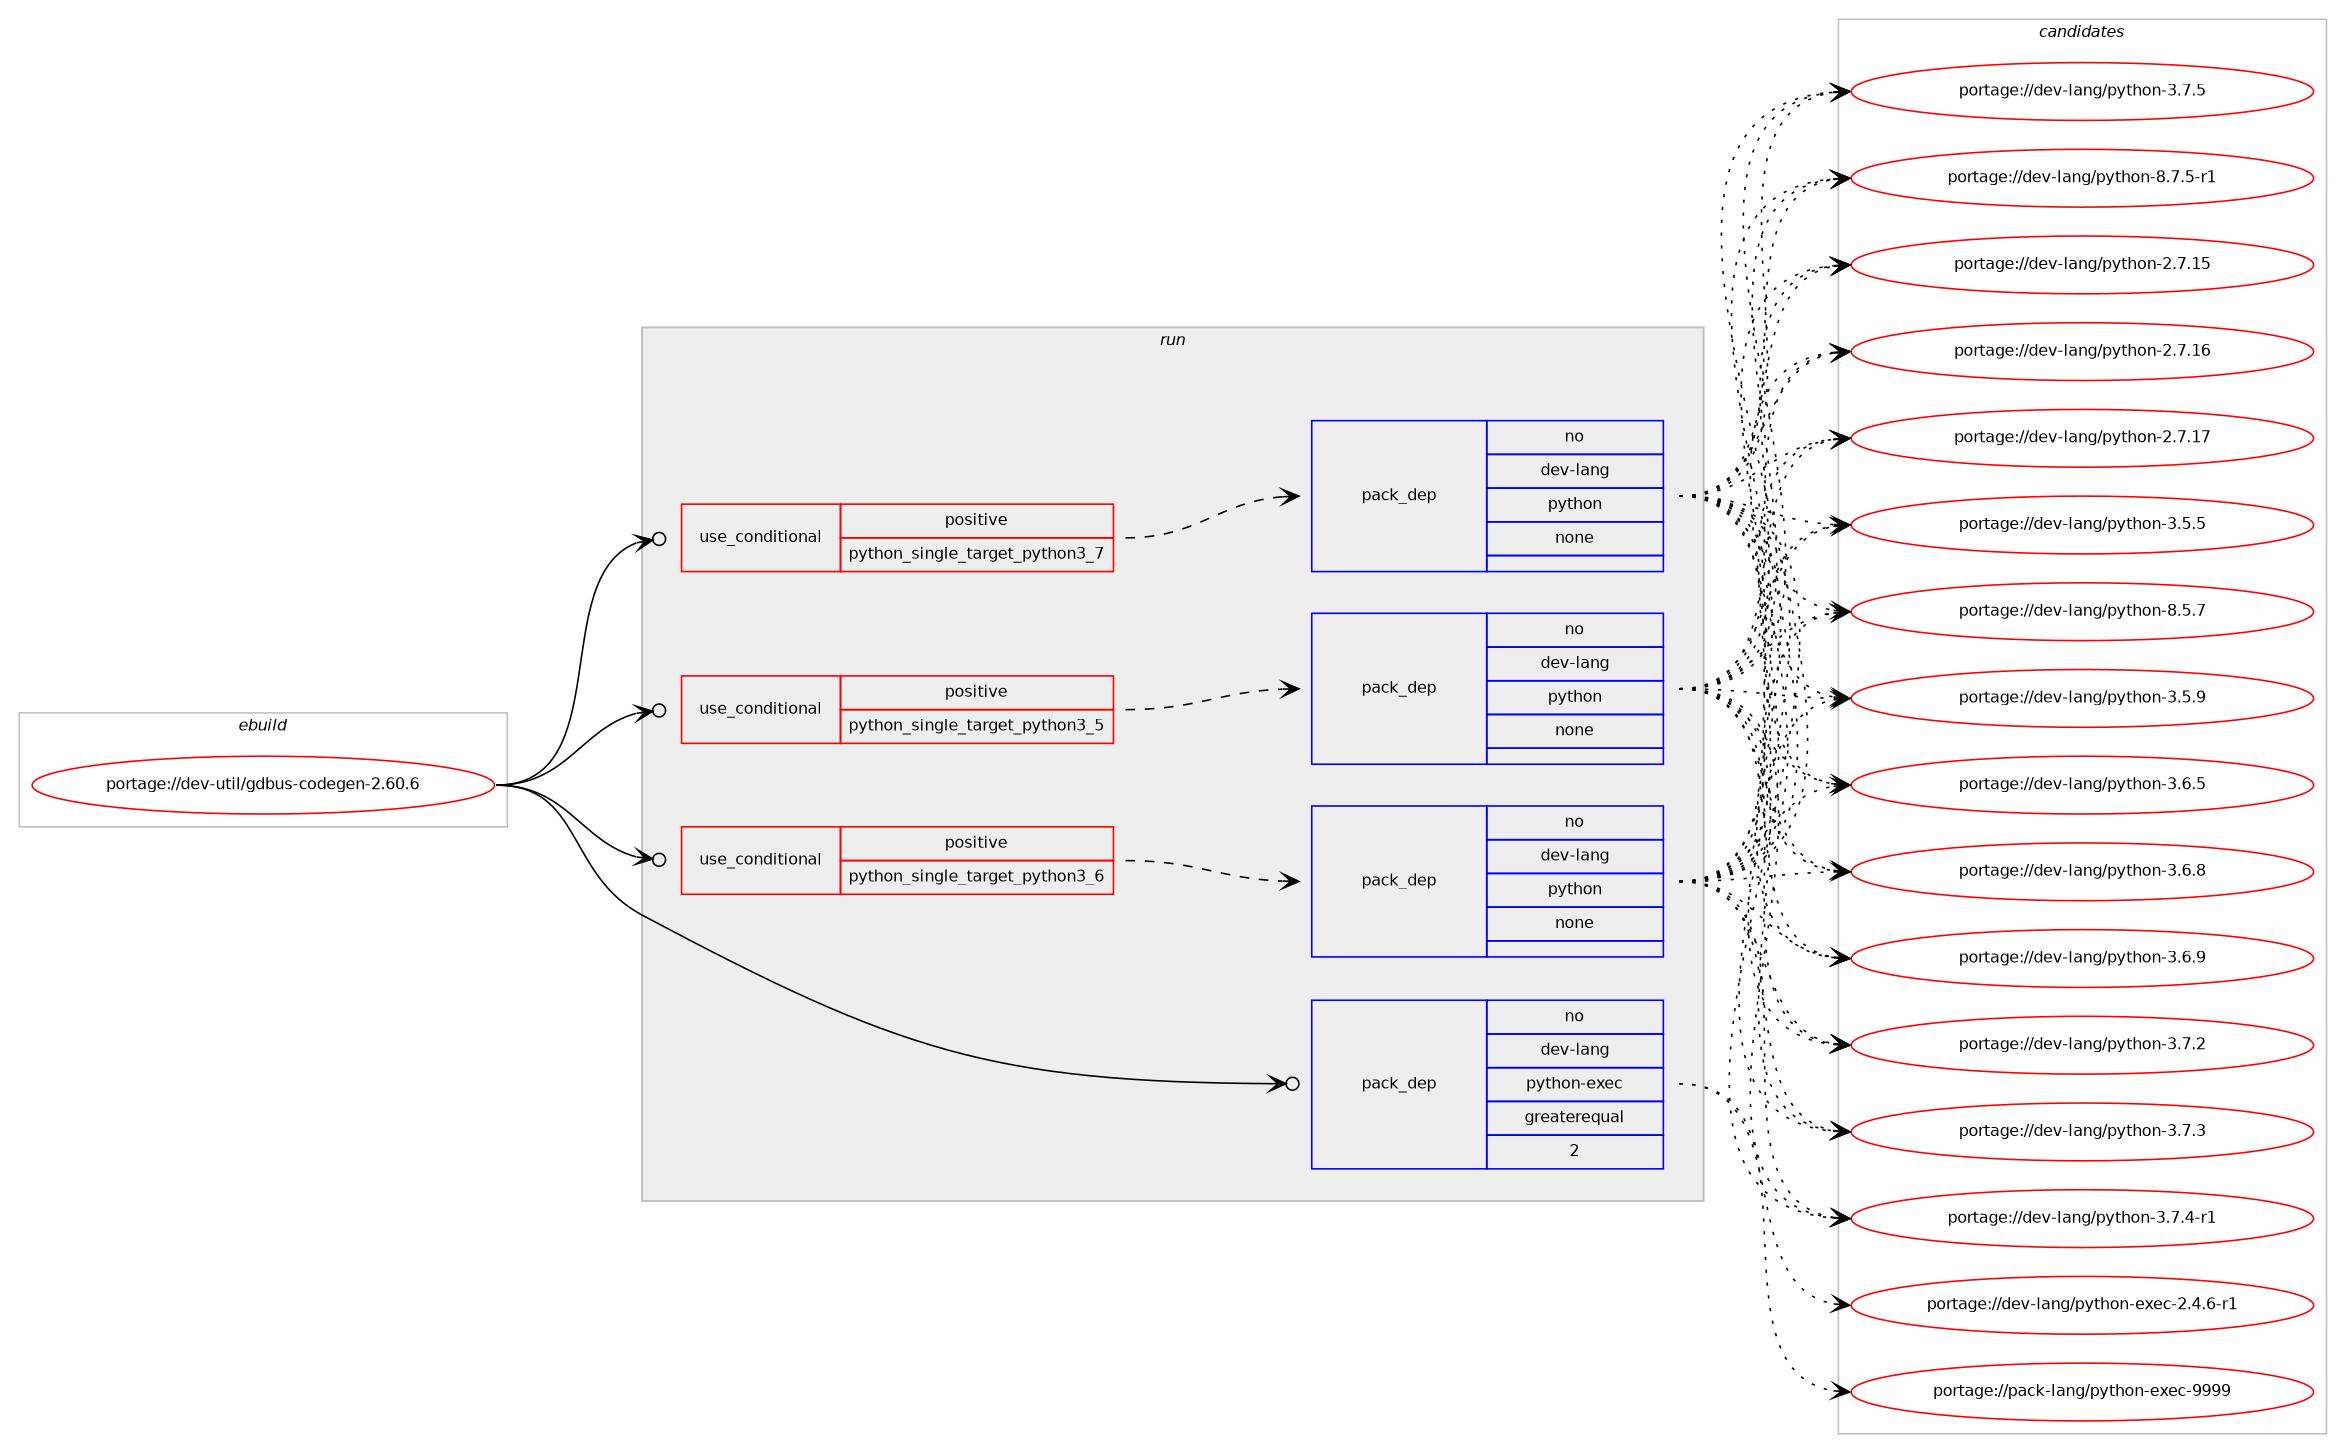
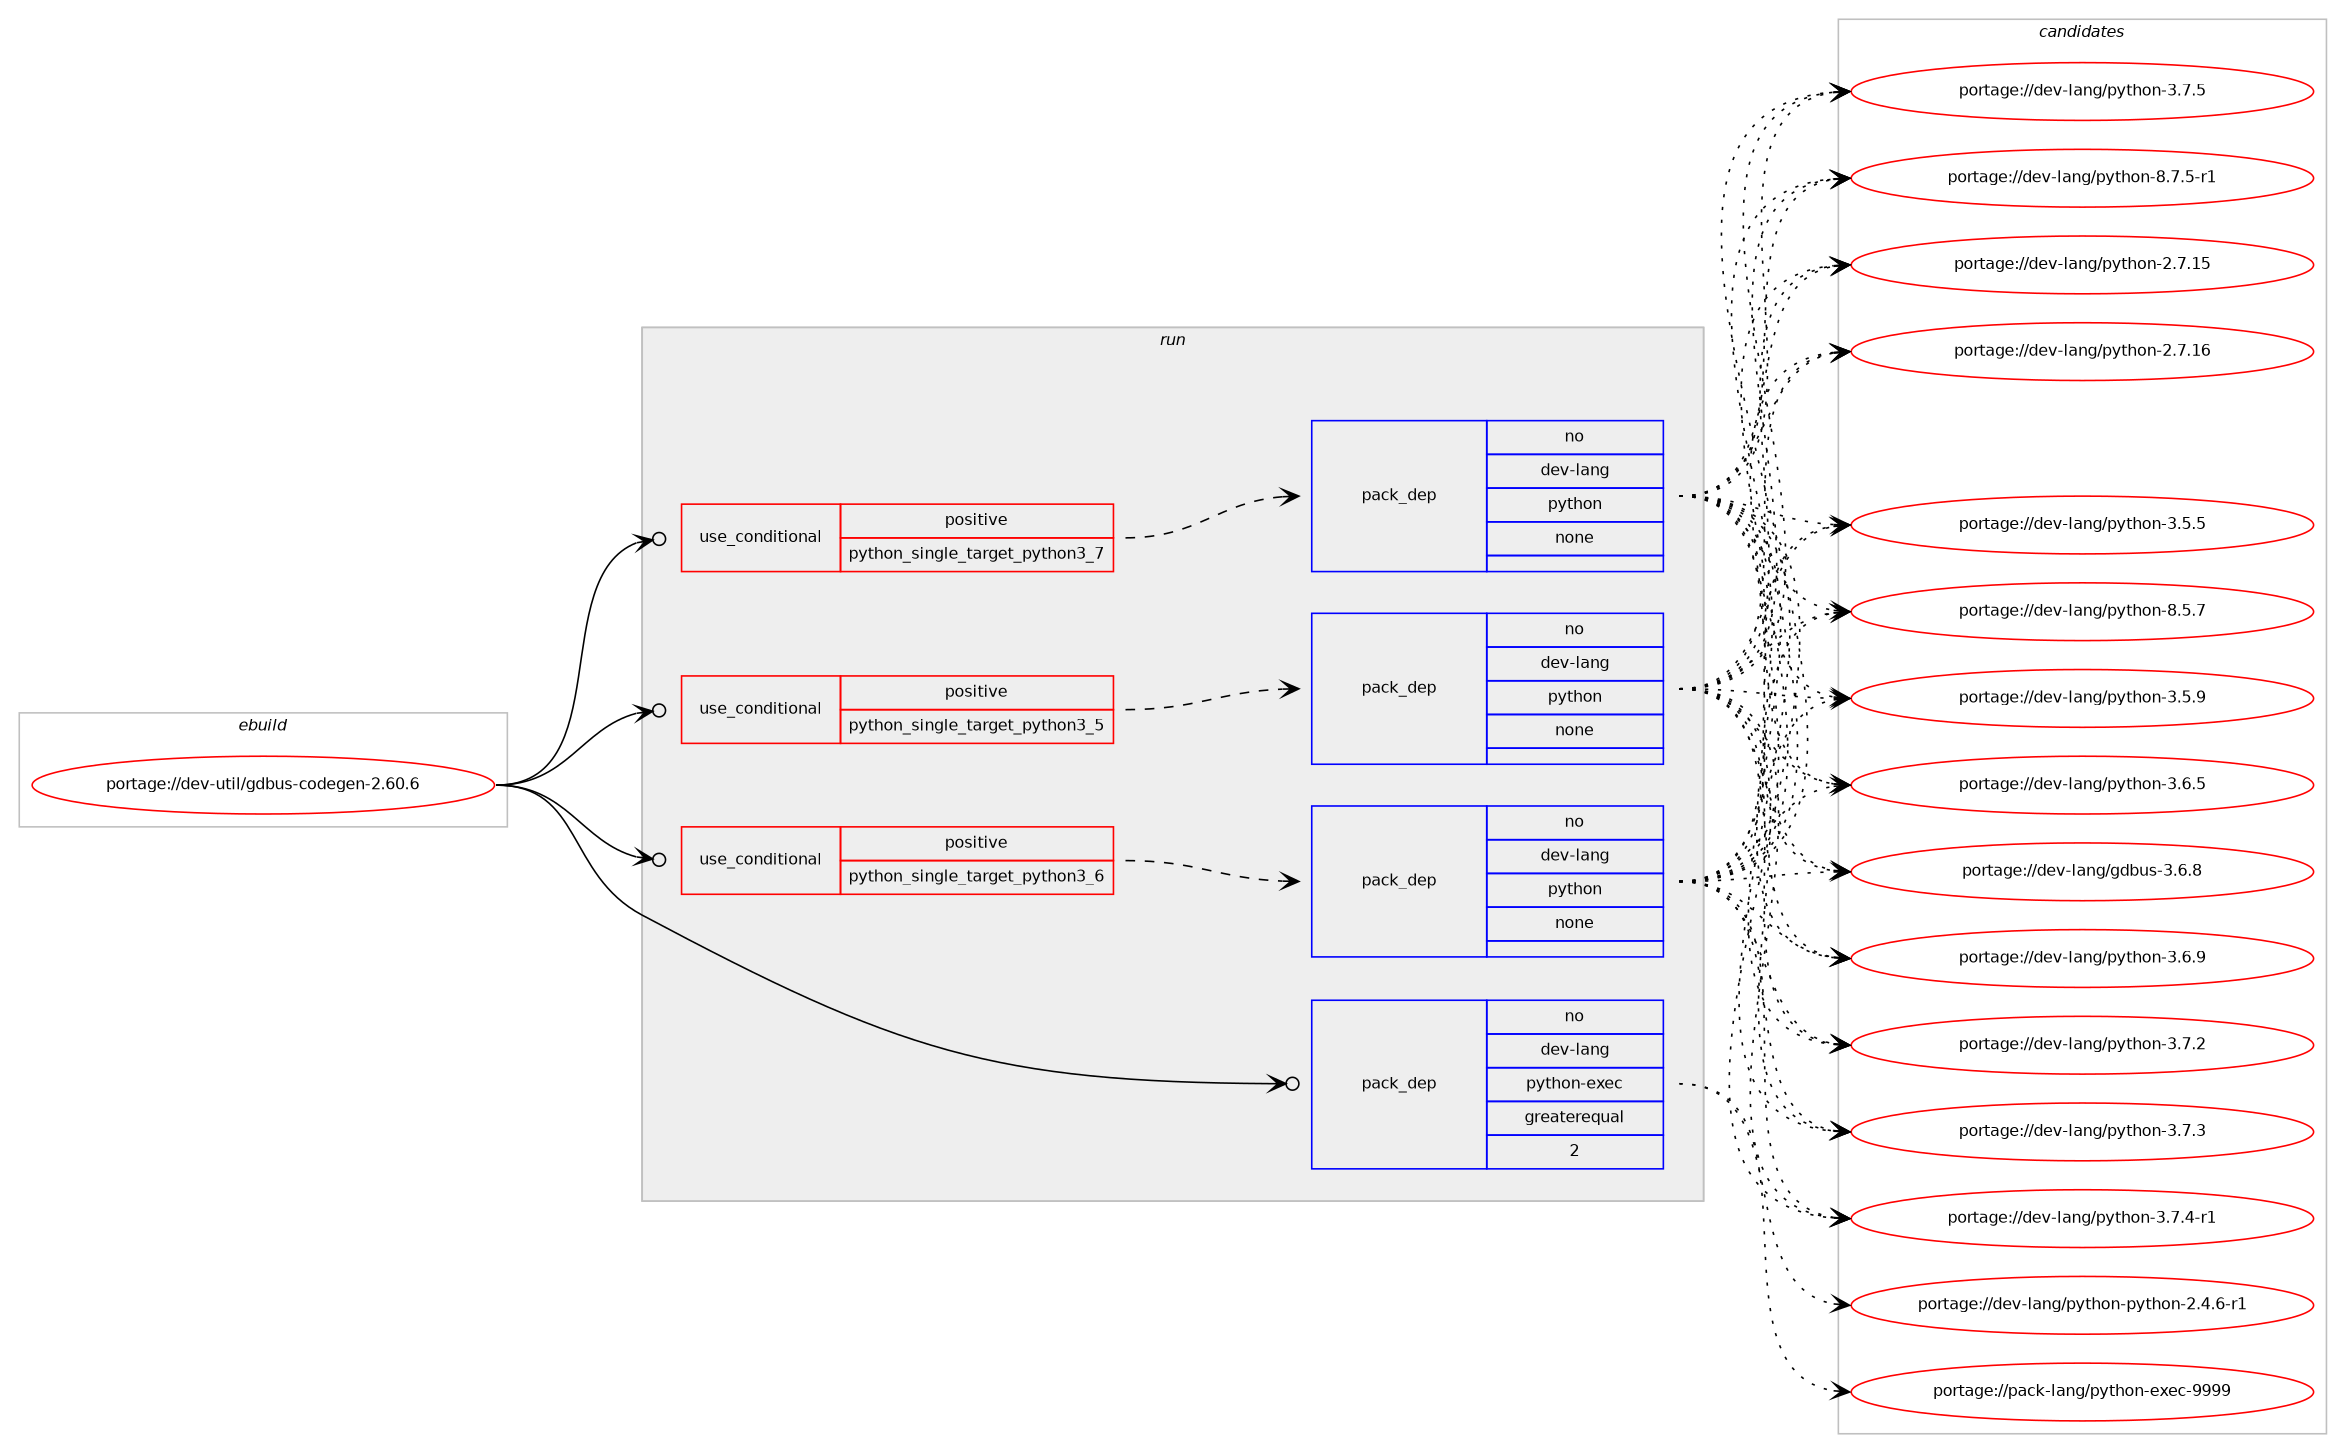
node "portage://dev-lang/python-2.7.17": removed
node "portage://dev-lang/python-3.6.8": label "portage://dev-lang/python-3.6.8" -> "portage://dev-lang/gdbus-3.6.8"
node "portage://dev-lang/python-exec-2.4.6-r1": label "portage://dev-lang/python-exec-2.4.6-r1" -> "portage://dev-lang/python-python-2.4.6-r1"
